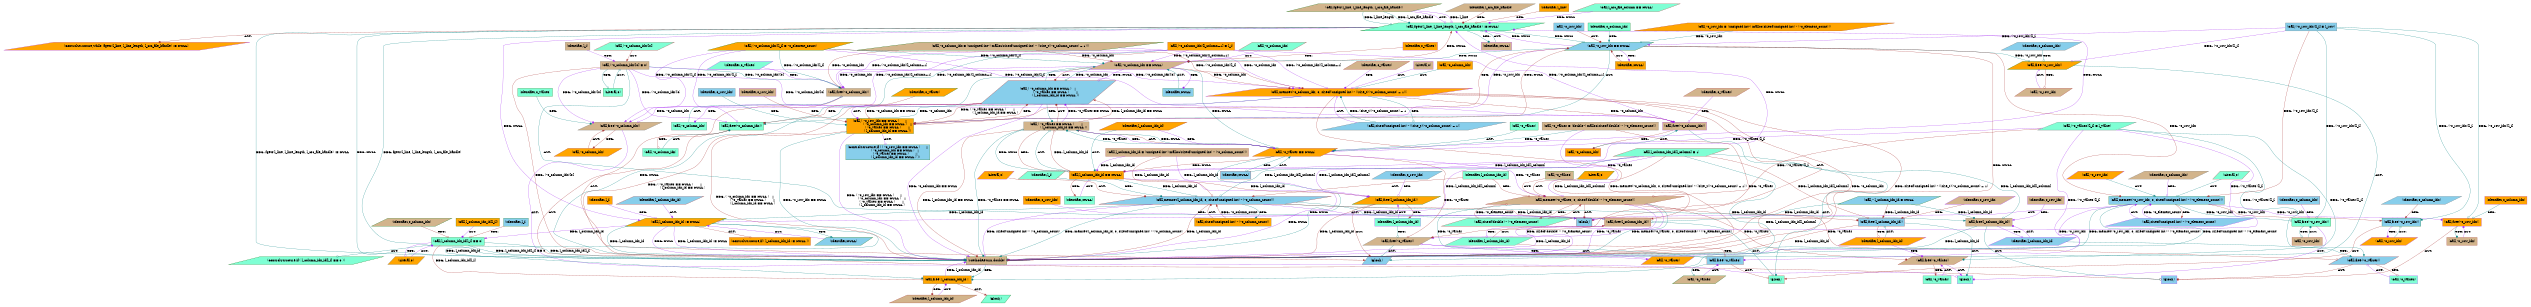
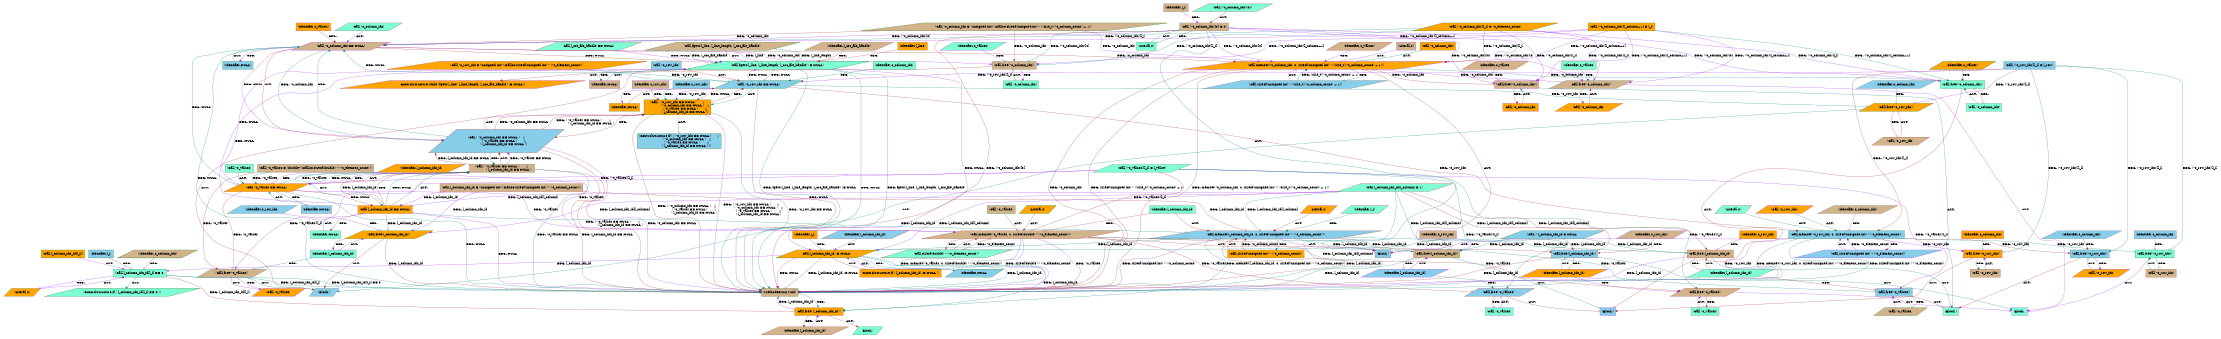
node "(Call,l_csc_file_column == NULL)": label "(Call,l_csc_file_column == NULL)" -> "(Call,l_csc_file_handle == NULL)"
edge "(Call,(*o_column_idx)[0] = 0)" -> "(Call,*o_column_idx == NULL)": added, label "DDG: (*o_column_idx)[0]"
node "(Call,(*o_column_idx)[l_column+1] = l_i)": color brown -> darkgreen
edge "(Call,l_column_idx_id[l_i])" -> "(Call,l_column_idx_id[l_i] == 0)": arrowhead dot -> normal
edge "(Call,* l_column_idx_id = NULL)" -> "(Call,l_column_idx_id != NULL)": added, label "DDG: l_column_idx_id"
edge "(Call,l_column_idx_id[l_i] == 0)" -> "(ControlStructure,if ( l_column_idx_id[l_i] == 0 ))": arrowhead odot -> dot
node "(MethodReturn,double)": label "(MethodReturn,double)" -> "(MethodReturn,void)"
